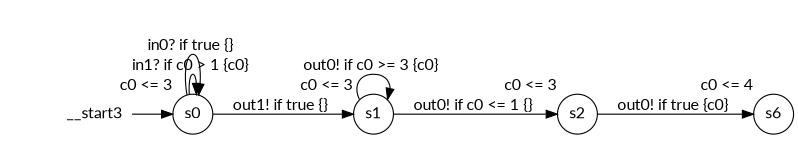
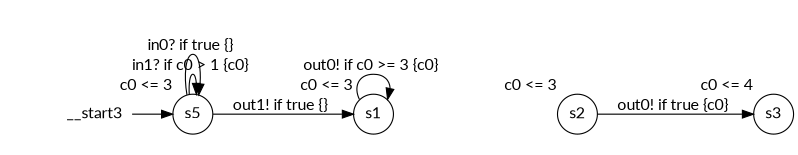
node "s0 c0 <= 3": label "s0 c0 <= 3" -> "s5 c0 <= 3"
edge "s1 c0 <= 3" -> "s2 c0 <= 3": removed, label "out0! if c0 <= 1 {}"
node "s6 c0 <= 4": label "s6 c0 <= 4" -> "s3 c0 <= 4"
